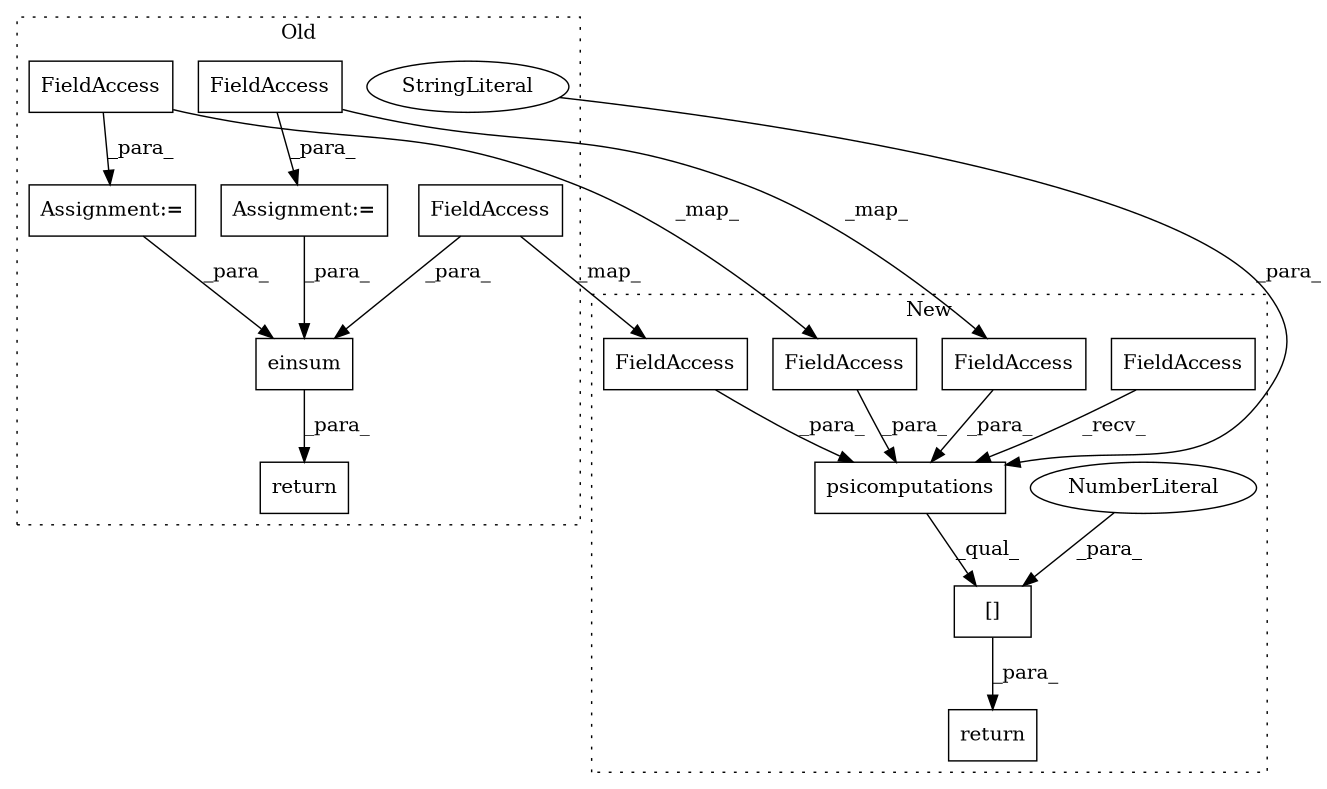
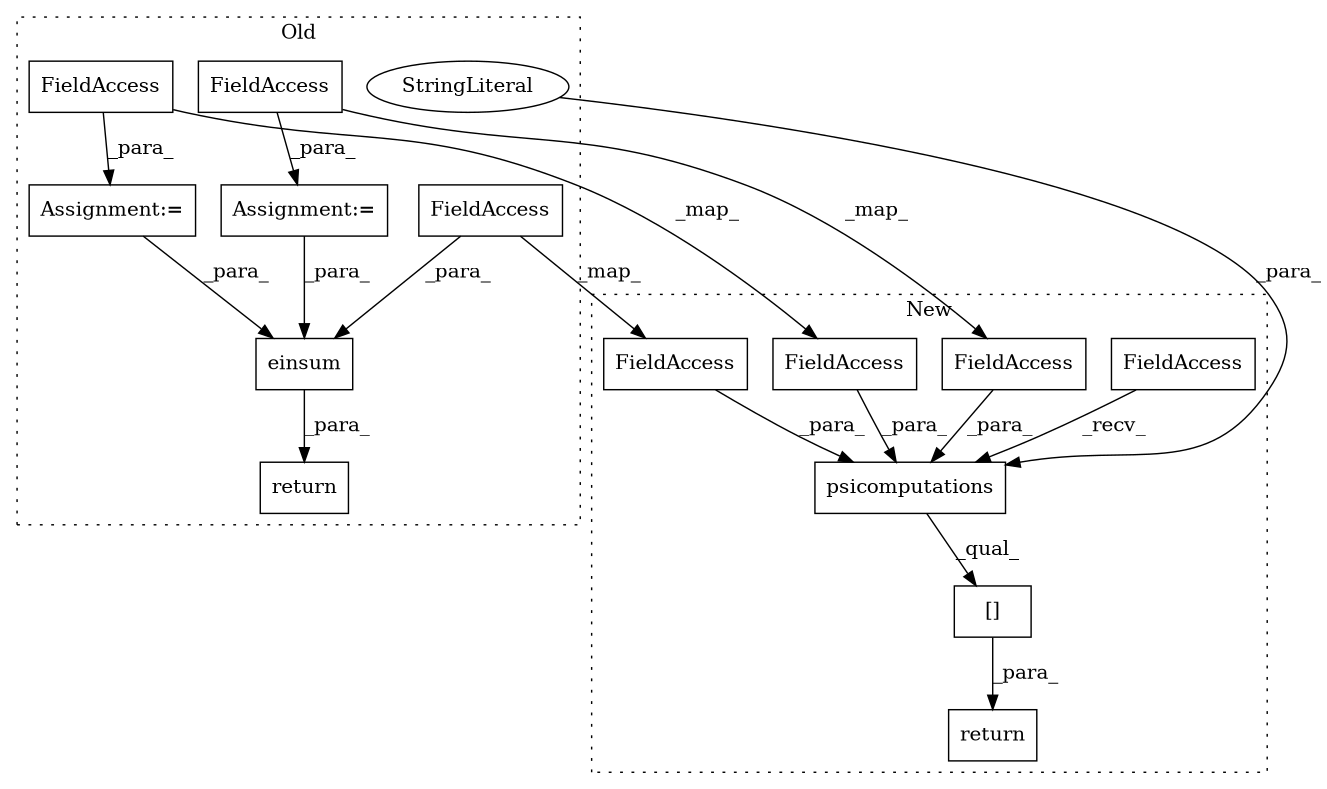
node "NumberLiteral": removed
